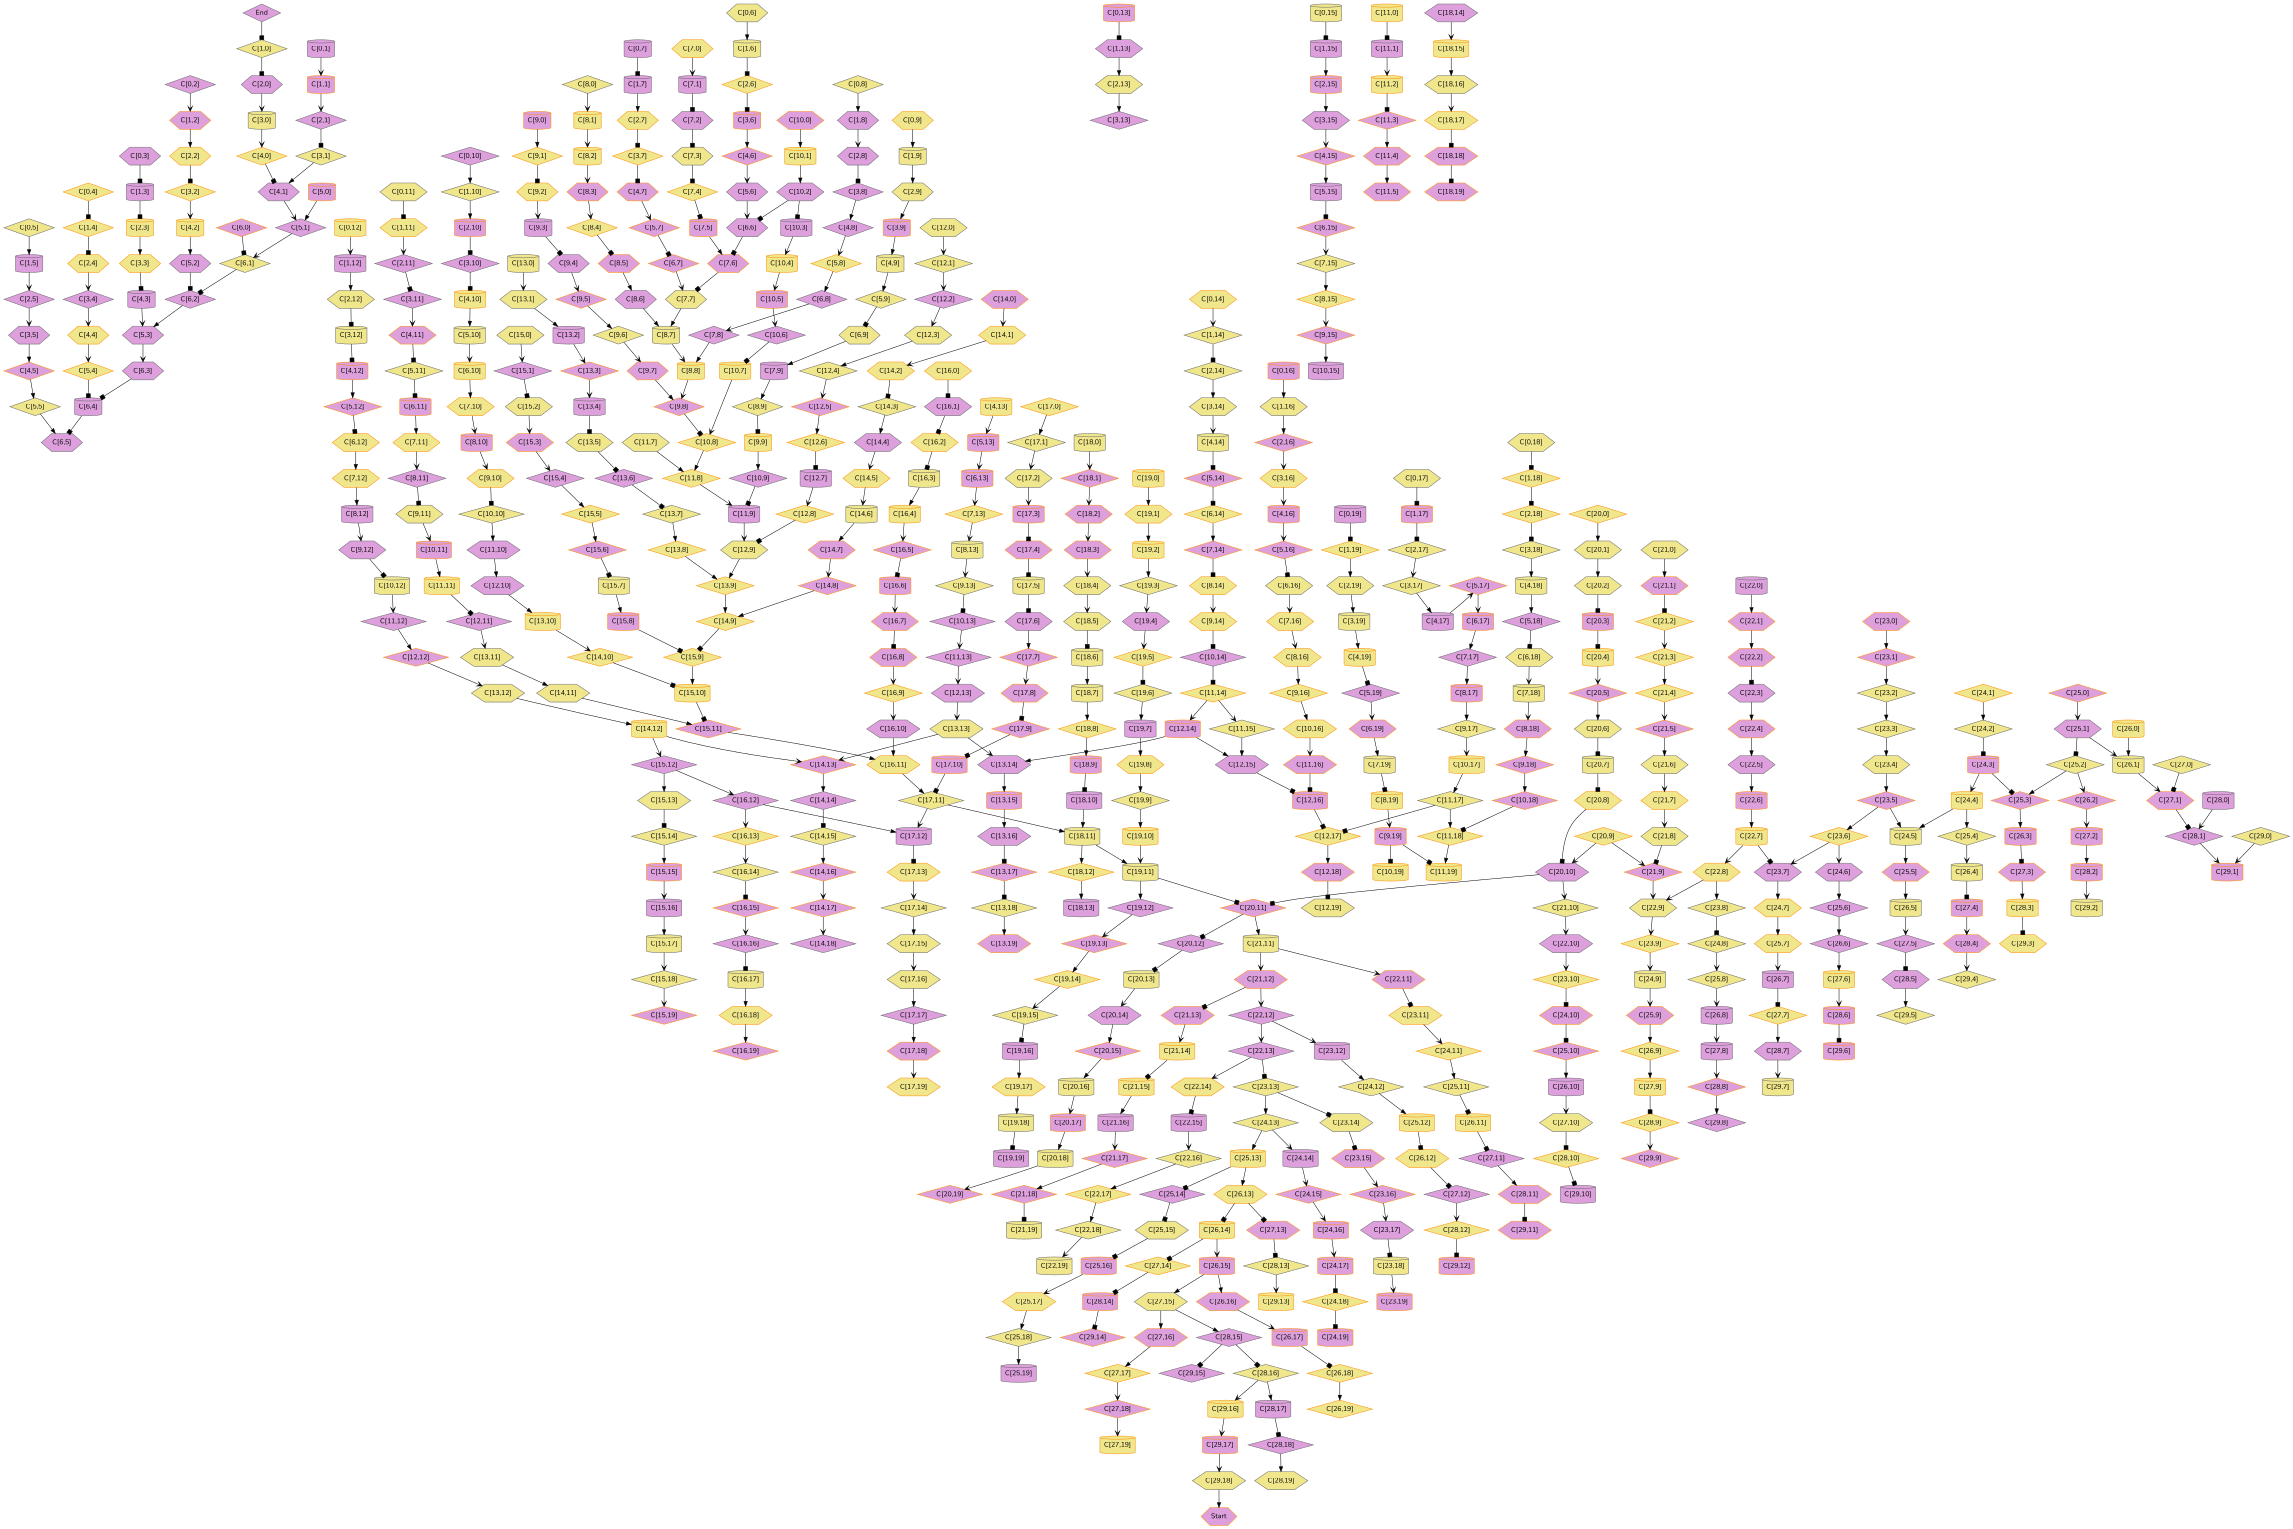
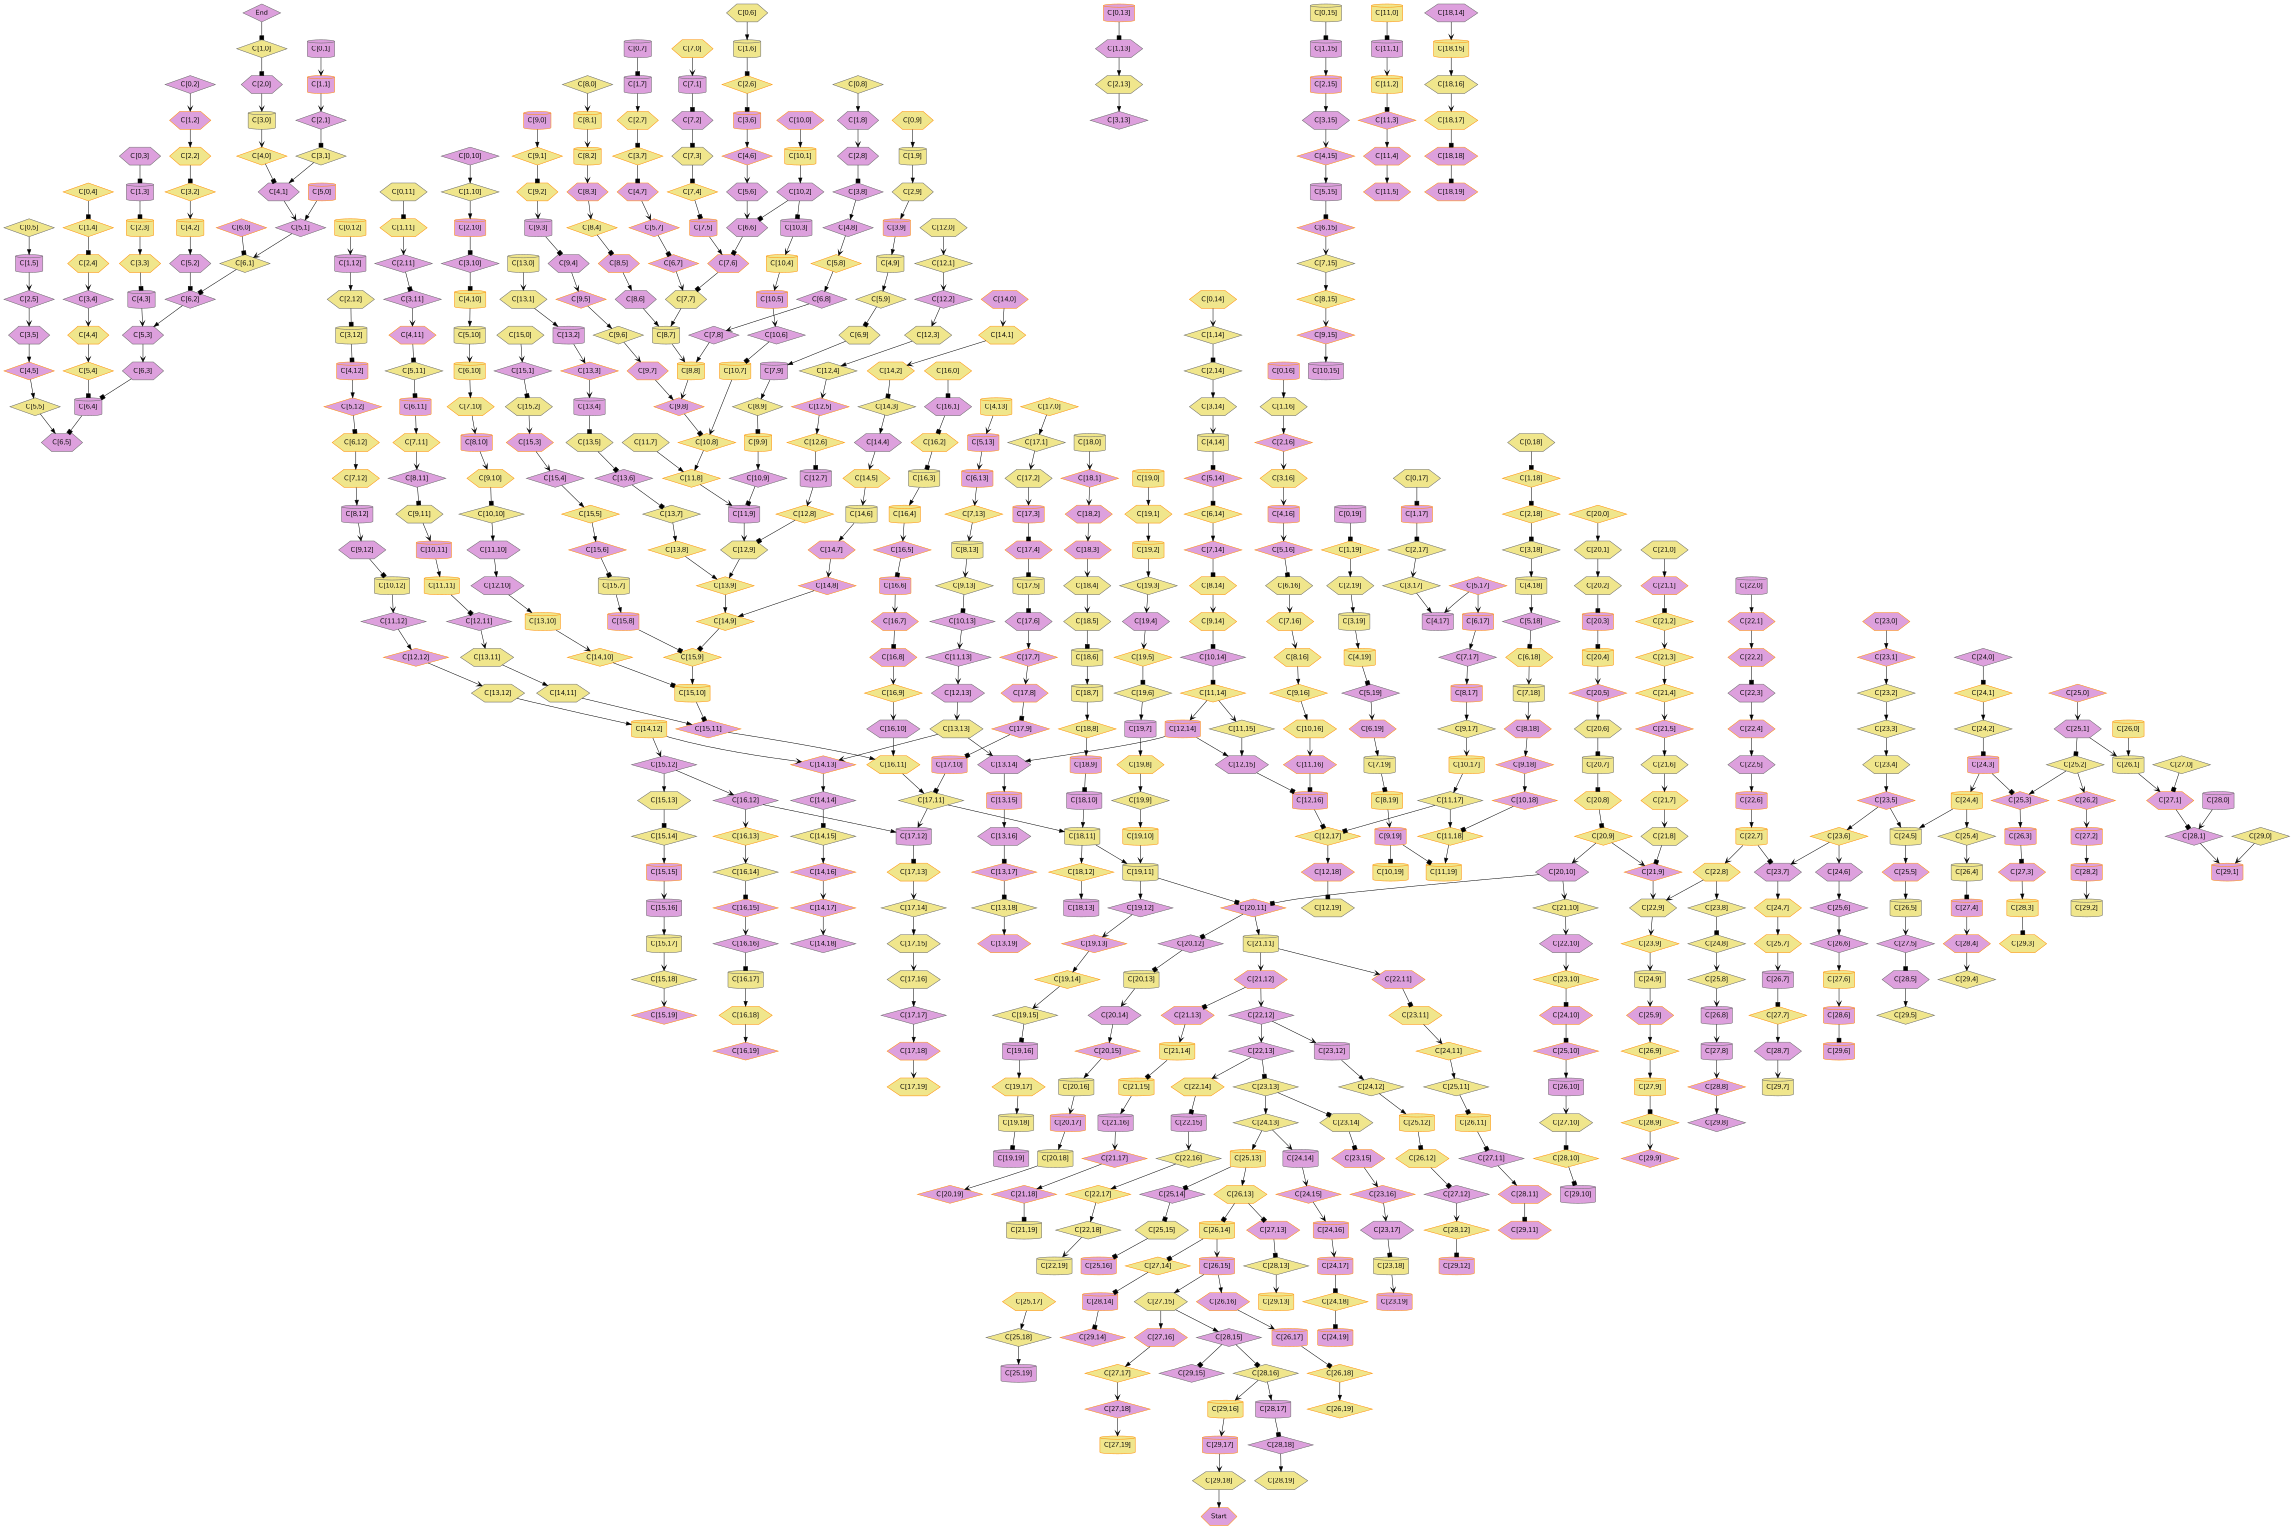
edge "C[4,17]" -> "C[5,17]": reversed
node "C[6,18]": color gray40 -> darkorange
node "C[24,0]": added
edge "C[20,8]" -> "C[20,10]": now "C[20,8]" -> "C[20,9]"
edge "C[25,16]" -> "C[25,17]": removed
